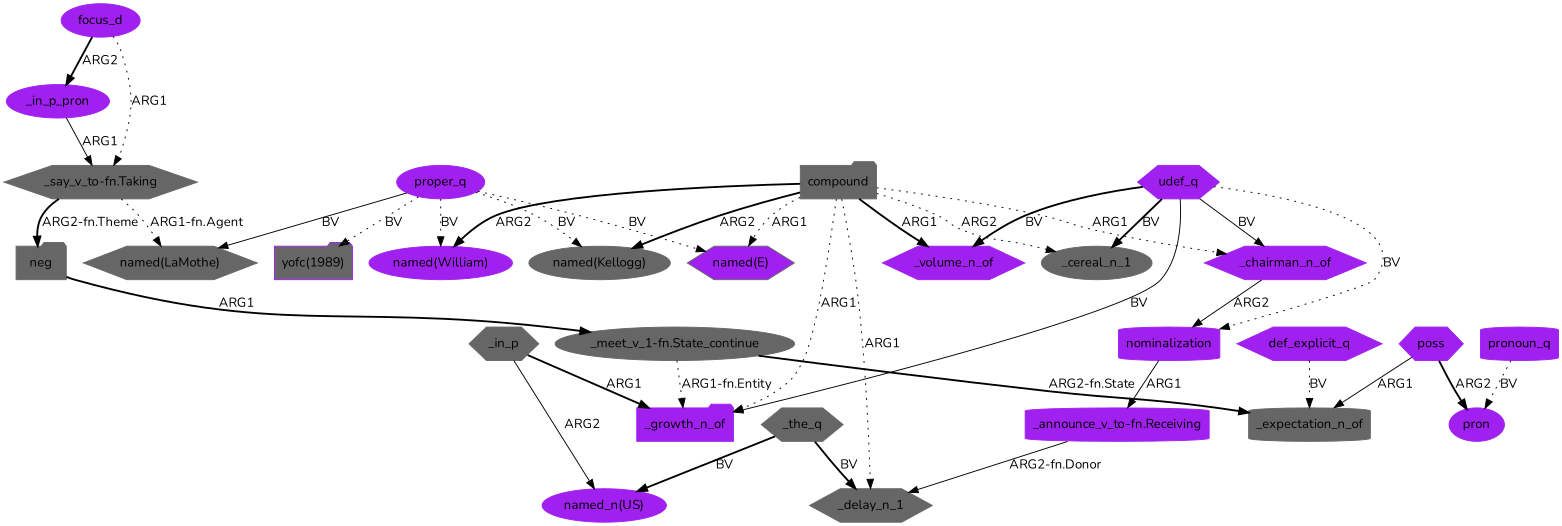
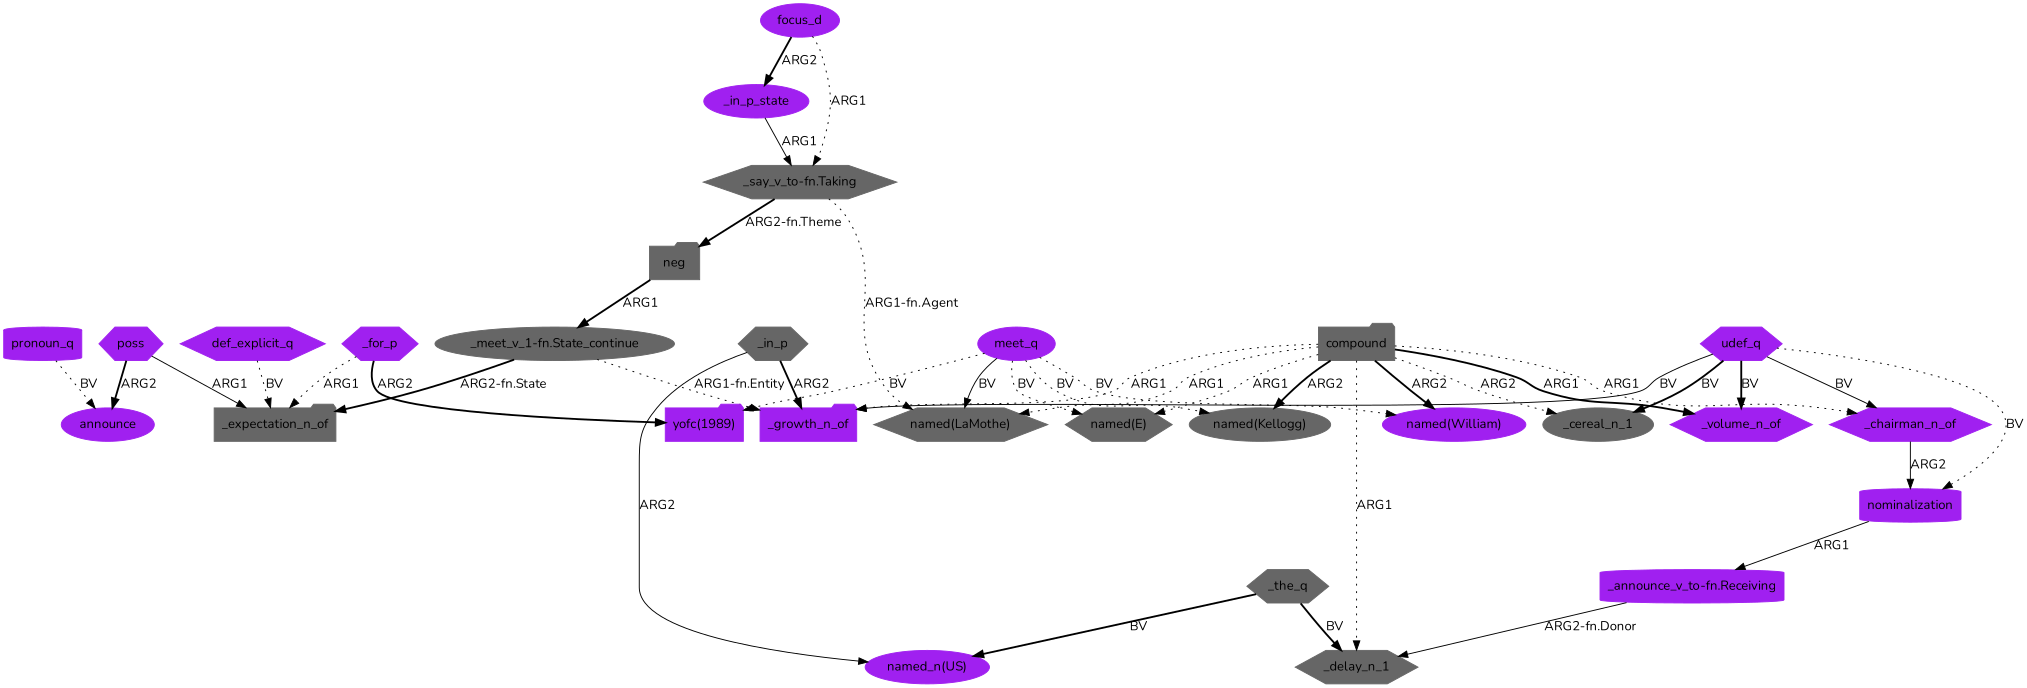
node "_in_p_pron": label "_in_p_pron" -> "_in_p_state"
node "proper_q": label "proper_q" -> "meet_q"
node "yofc(1989)": fillcolor gray40 -> purple
node "named(E)": fillcolor purple -> gray40
node "_for_p": added
edge "_in_p" -> "_growth_n_of": label "ARG1" -> "ARG2"
edge "compound" -> "named(LaMothe)": added, label "ARG1"
node "_expectation_n_of": shape cylinder -> folder
node "pron": label "pron" -> "announce"
